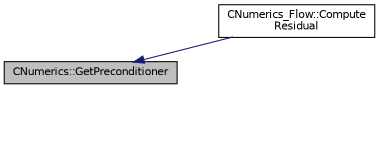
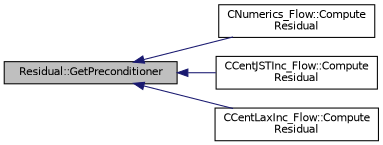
node "CNumerics::GetPreconditioner": label "CNumerics::GetPreconditioner" -> "Residual::GetPreconditioner"
node "CCentJSTInc_Flow::Compute Residual": added
node "CCentLaxInc_Flow::Compute Residual": added
